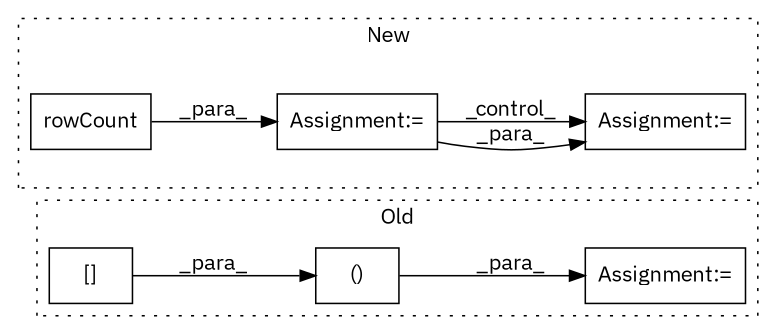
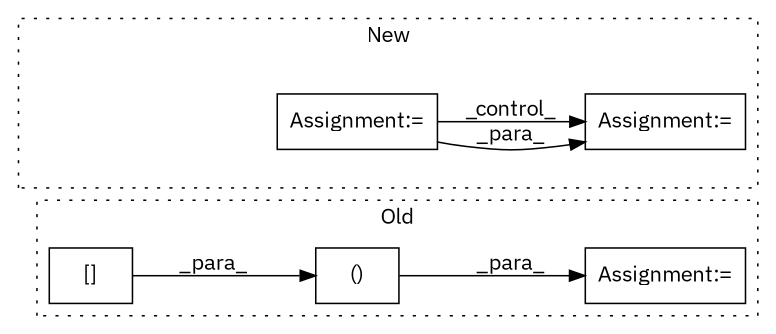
node "rowCount": removed
